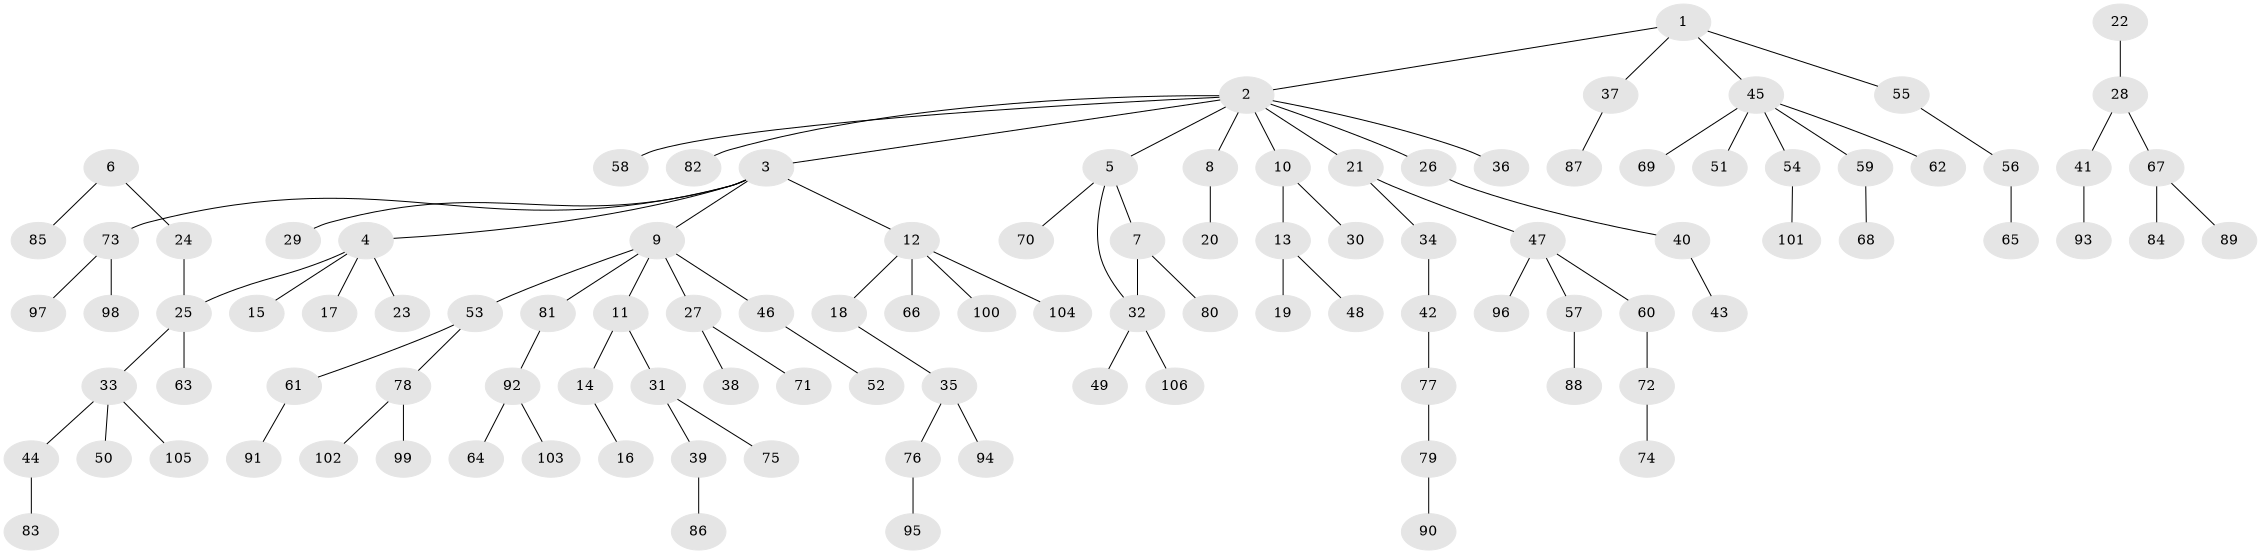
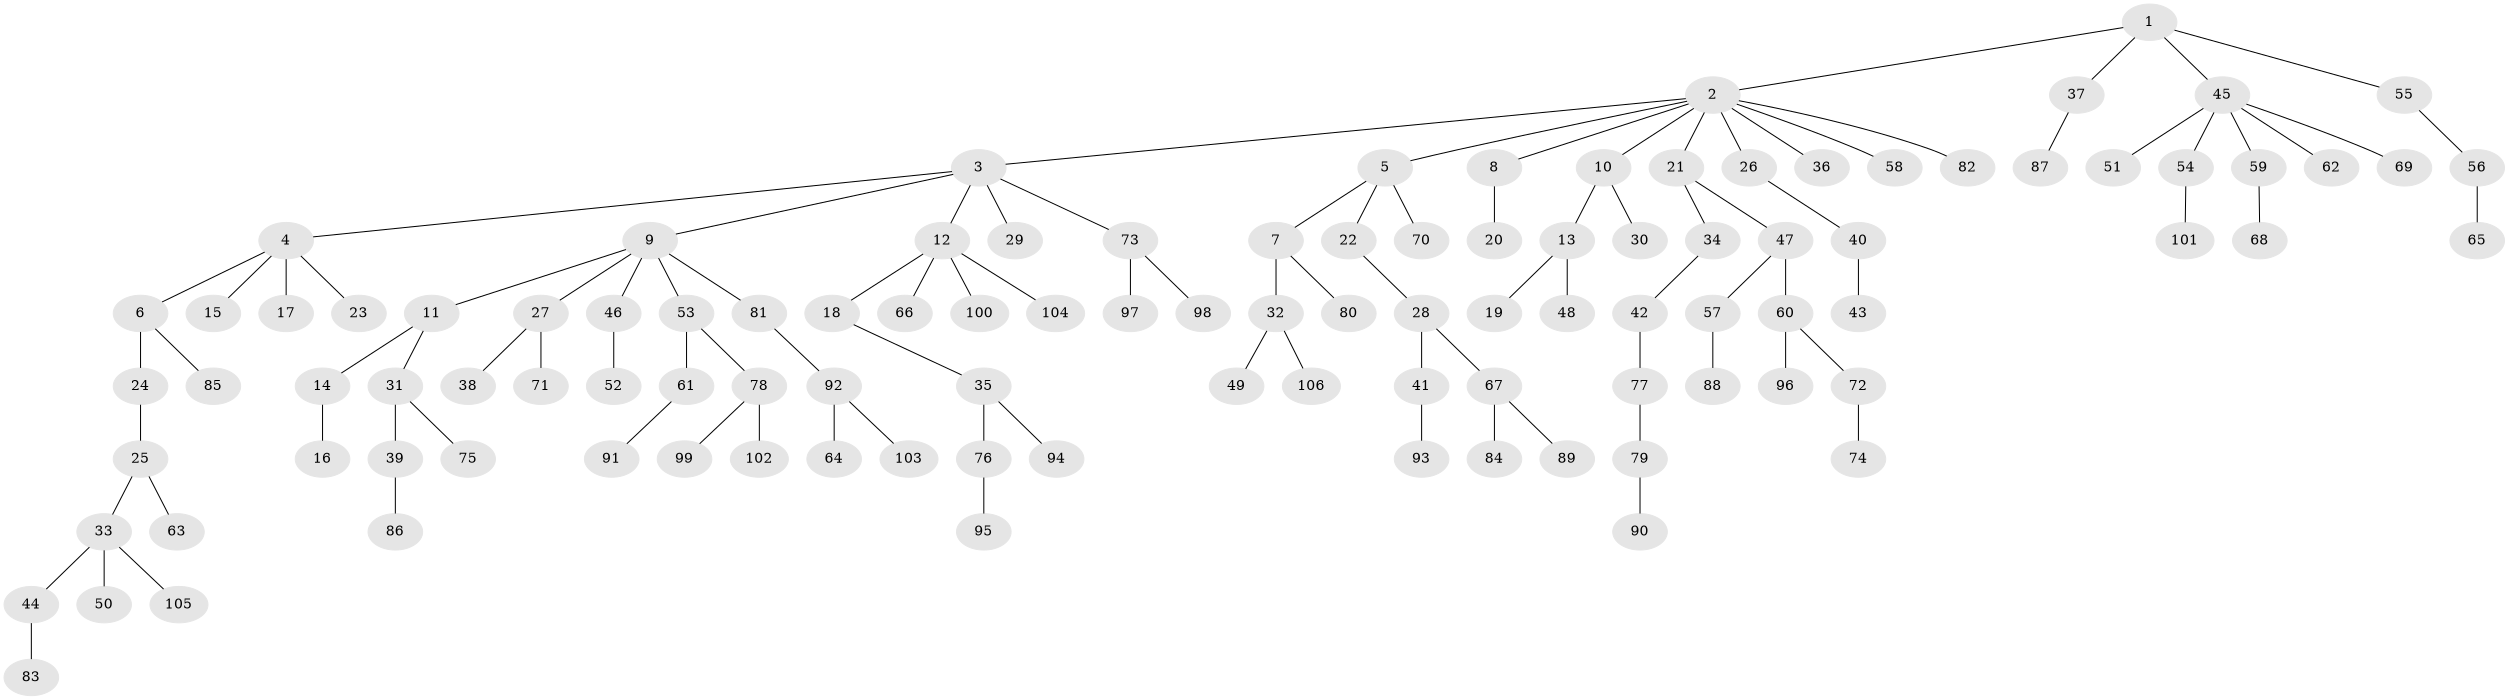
edge "5" -- "32": now "5" -- "22"
edge "4" -- "25": now "4" -- "6"
edge "47" -- "96": now "60" -- "96"
